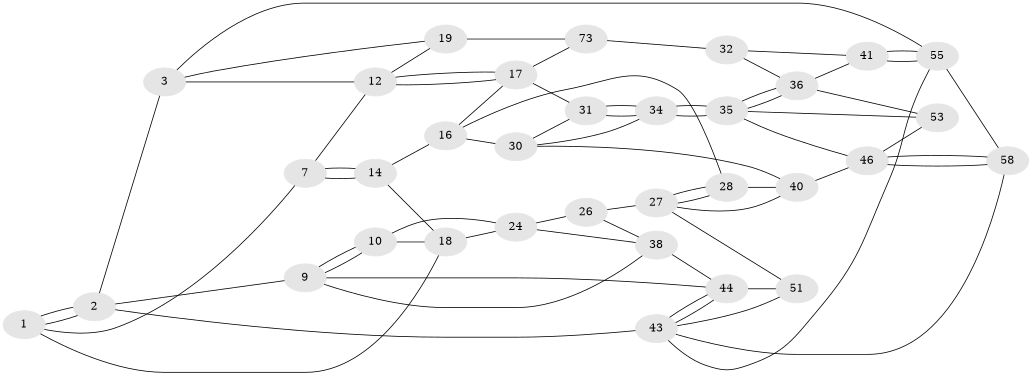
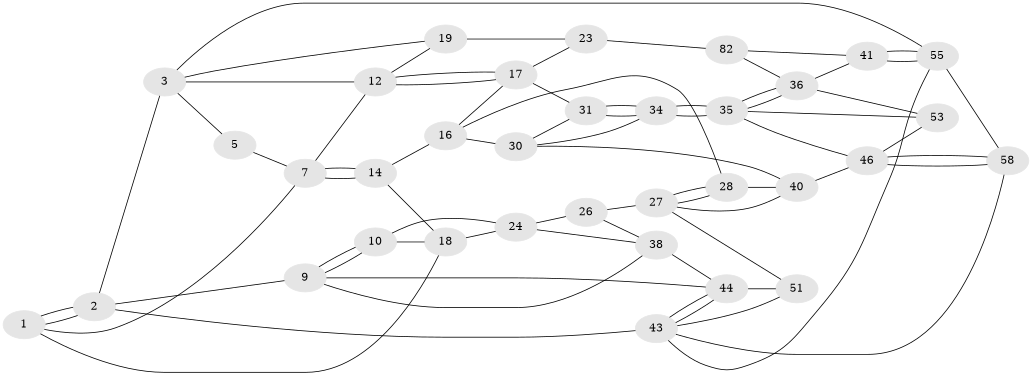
node "73": label "73" -> "23"
node "32": label "32" -> "82"
node "5": added
